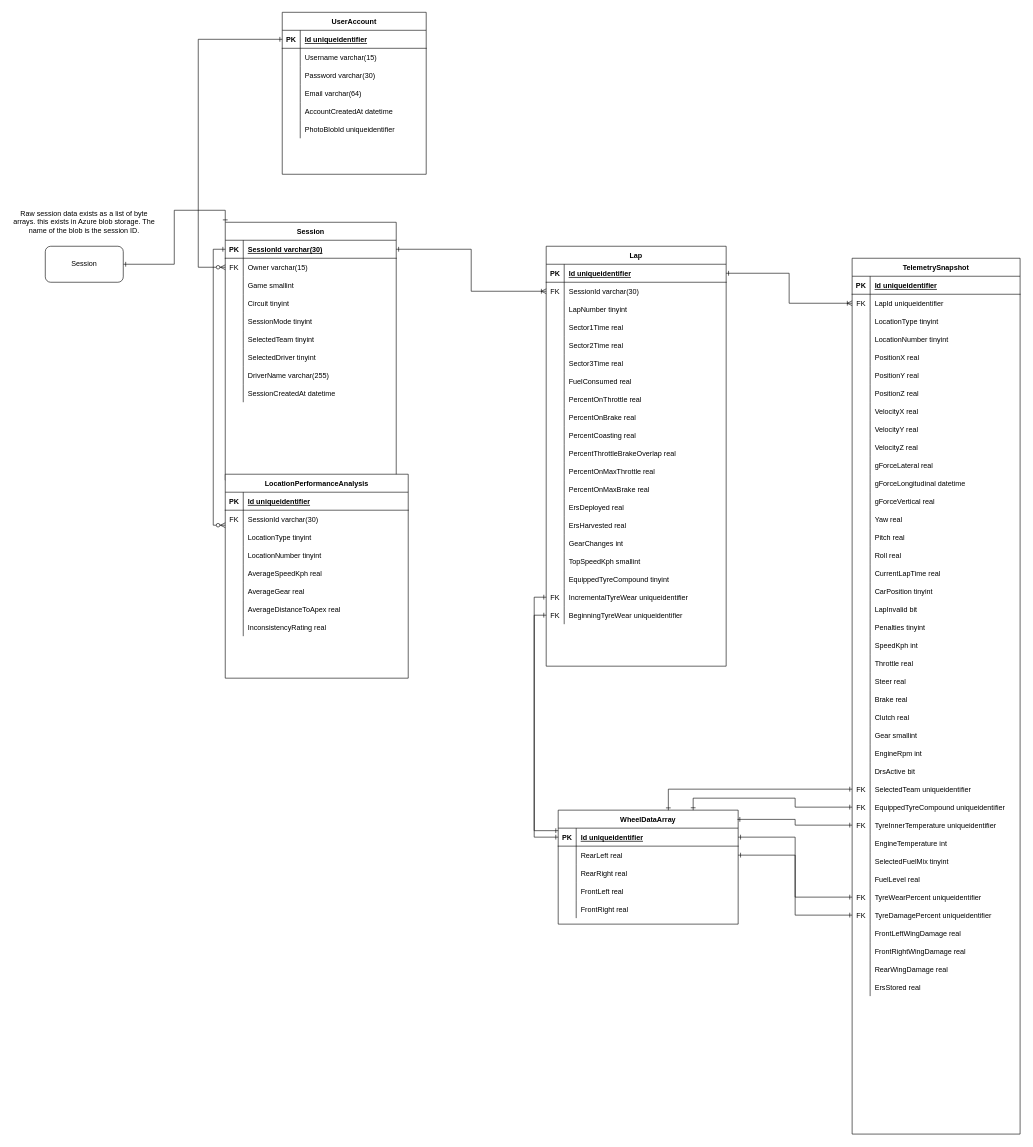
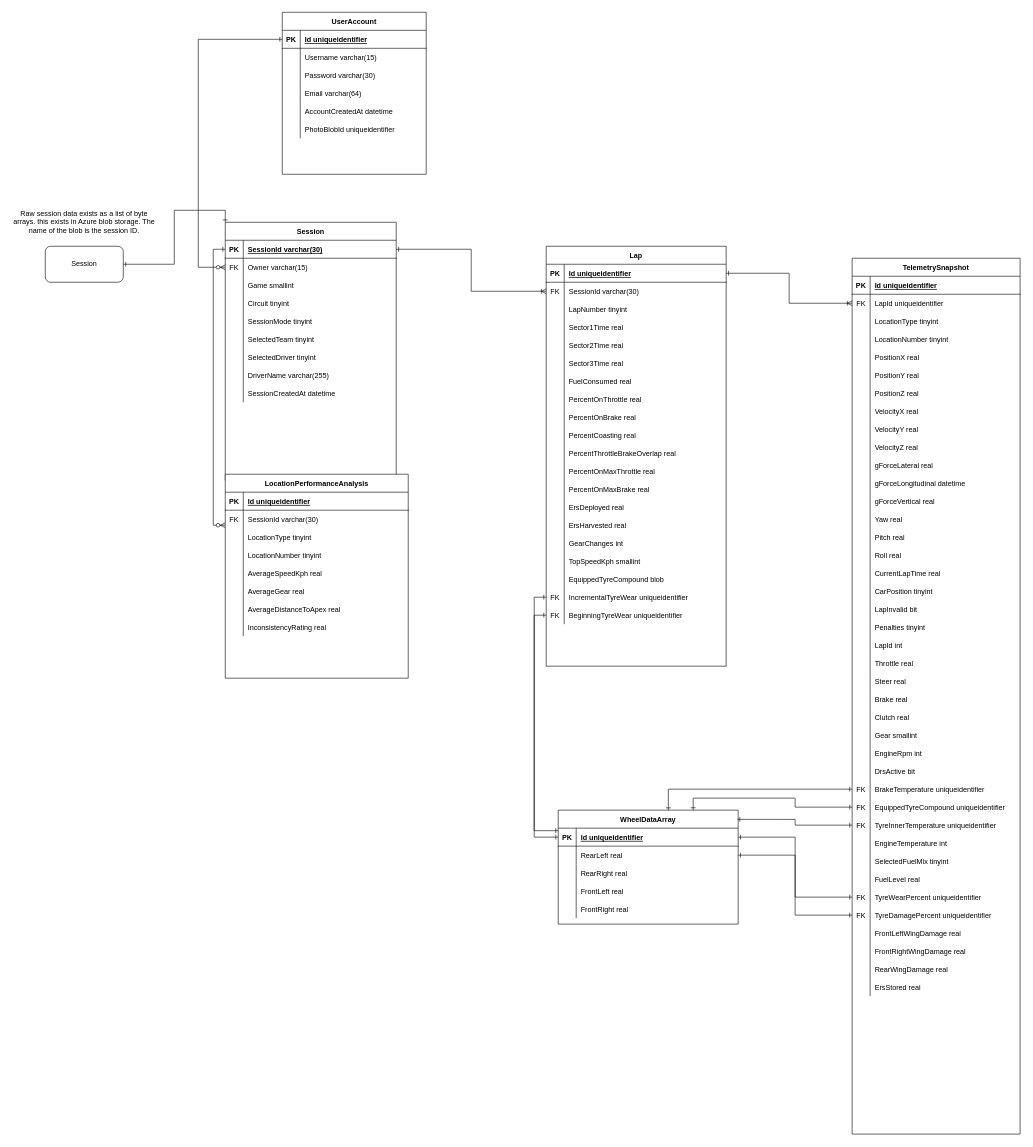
node "EquippedTyreCompound tinyint": label "EquippedTyreCompound tinyint" -> "EquippedTyreCompound blob"
node "SpeedKph int": label "SpeedKph int" -> "LapId int"
node "SelectedTeam uniqueidentifier": label "SelectedTeam uniqueidentifier" -> "BrakeTemperature uniqueidentifier"
